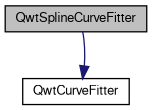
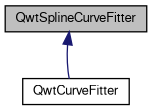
edge "QwtSplineCurveFitter" -> "QwtCurveFitter": reversed
